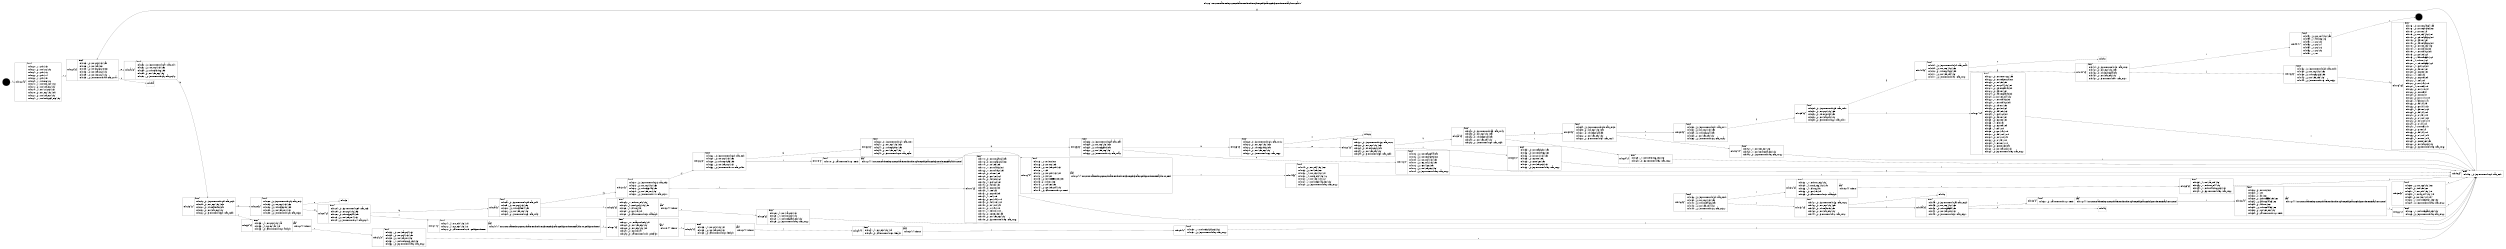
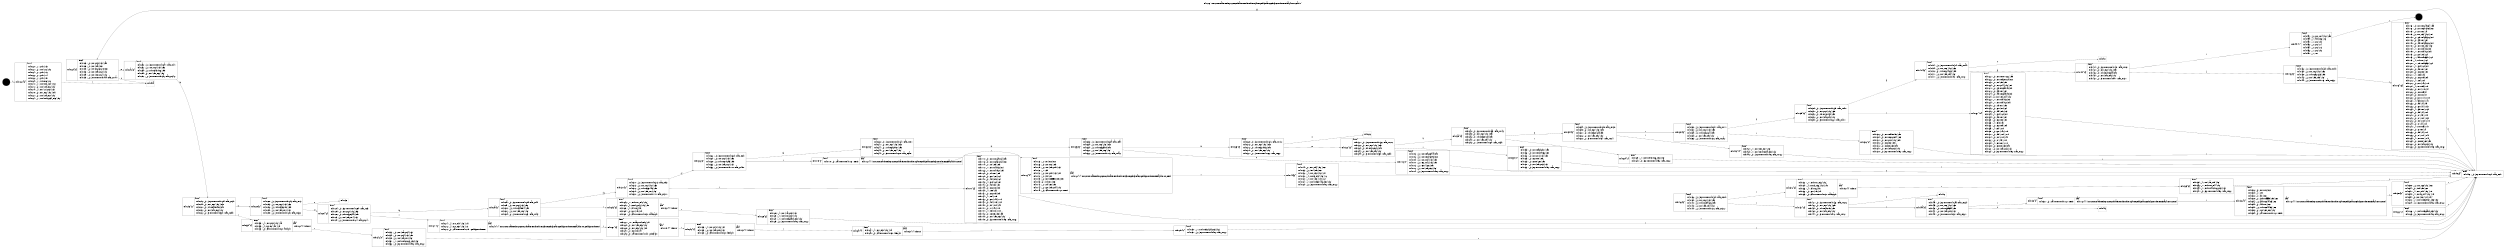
edge "0x401260 [43]" -> "0x40128b [23]": now "0x401260 [43]" -> "0x4019da"
node "0x401508 [27]": added
edge "0x4015c6 [40]" -> "0x401868 [12]": now "0x4015c6 [40]" -> "0x4015ee [32]"
